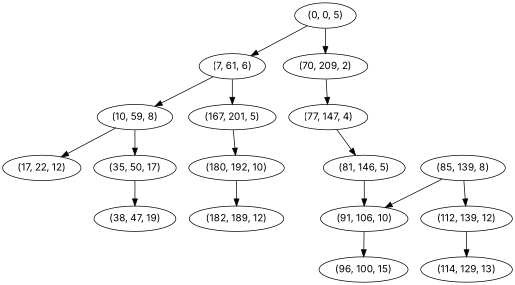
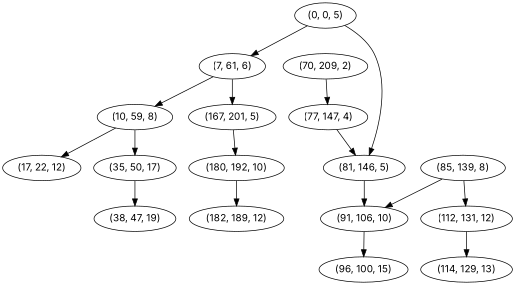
edge "(0, 0, 5)" -> "(70, 209, 2)": now "(0, 0, 5)" -> "(81, 146, 5)"
node "(112, 139, 12)": label "(112, 139, 12)" -> "(112, 131, 12)"
